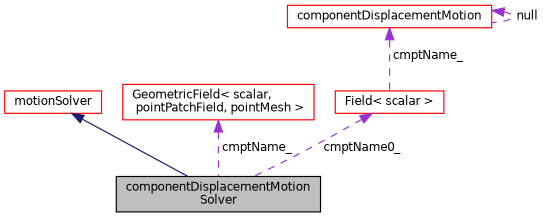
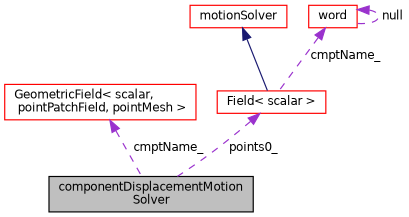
node "componentDisplacementMotion": label "componentDisplacementMotion" -> "word"
edge "componentDisplacementMotion Solver" -> "motionSolver": now "Field< scalar >" -> "motionSolver"
edge "componentDisplacementMotion Solver" -> "Field< scalar >": label " cmptName0_" -> " points0_"
